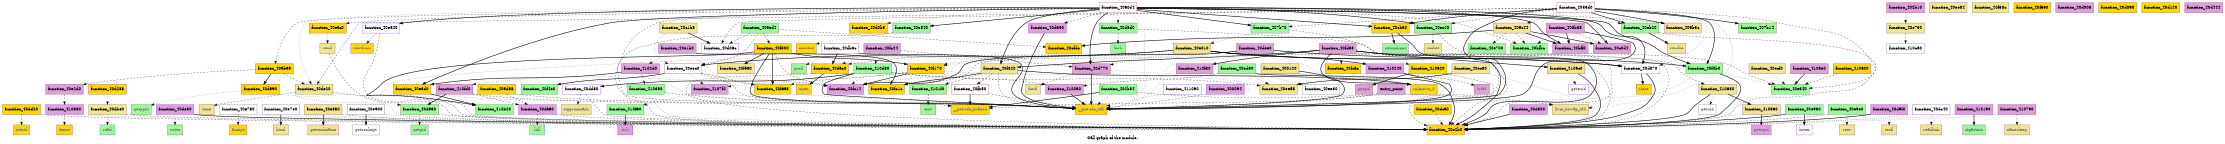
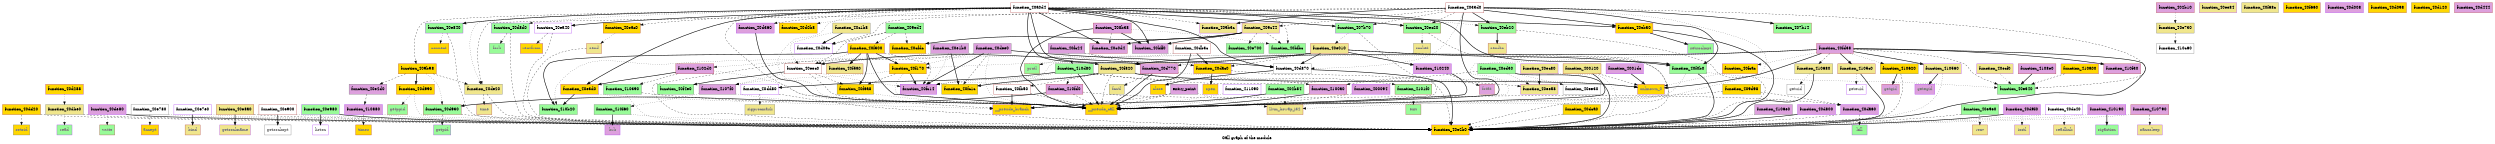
node "function_4001dc": added
edge "function_410680" -> "function_410560": now "function_40fd38" -> "function_410560"
node "function_4106e0": added
